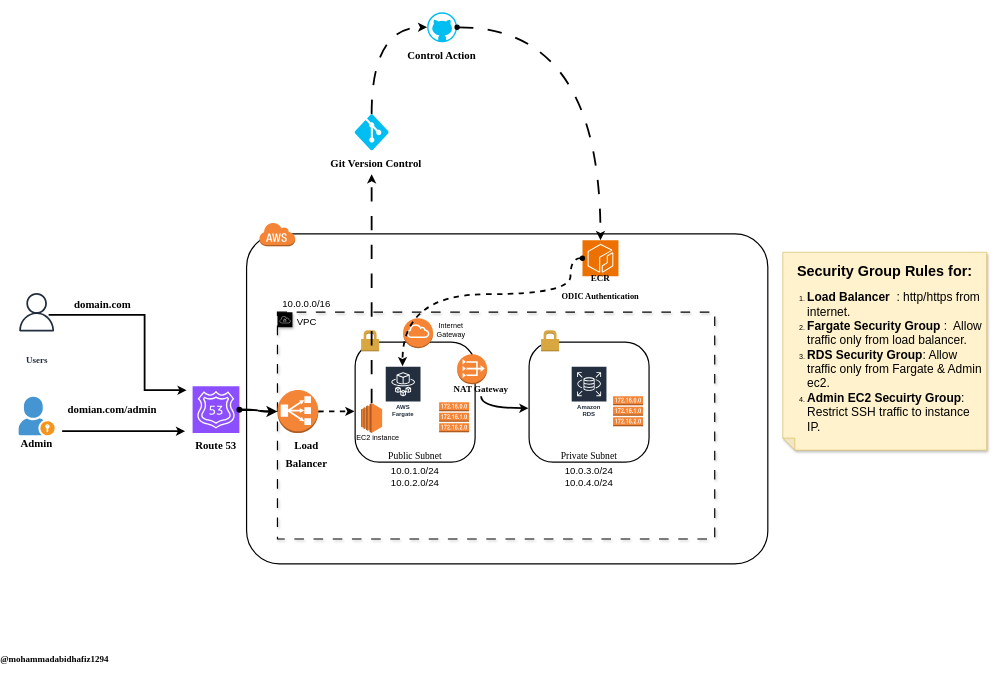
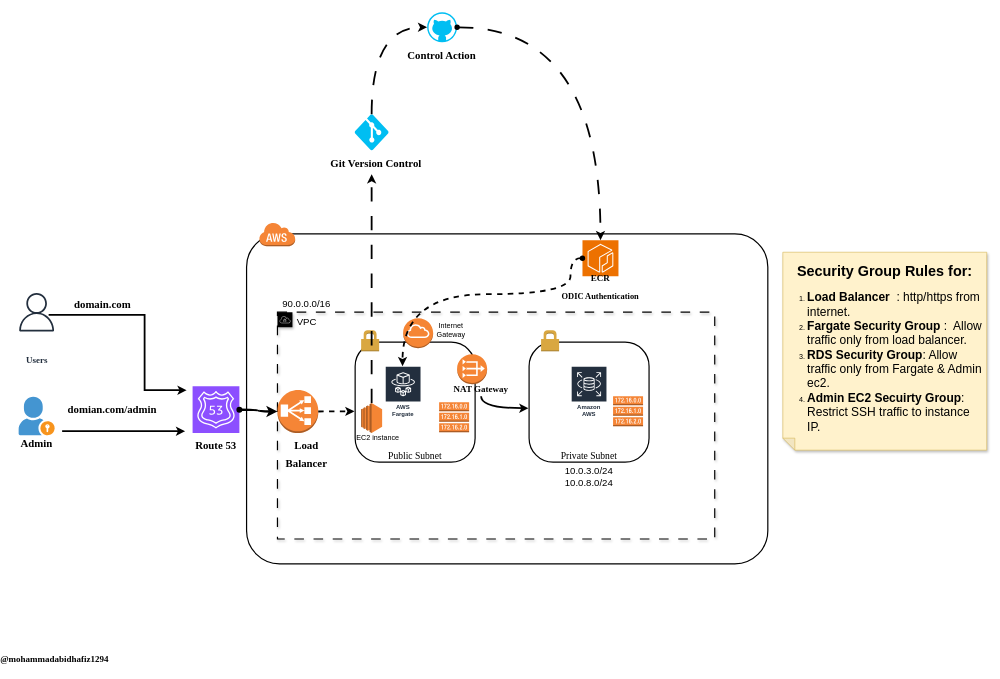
node "10.0.0.0/16": label "10.0.0.0/16" -> "90.0.0.0/16"
node "Amazon RDS": label "Amazon RDS" -> "Amazon AWS"
node "10.0.1.0/24 10.0.2.0/24": removed
node "10.0.3.0/24 10.0.4.0/24": label "10.0.3.0/24 10.0.4.0/24" -> "10.0.3.0/24 10.0.8.0/24"
